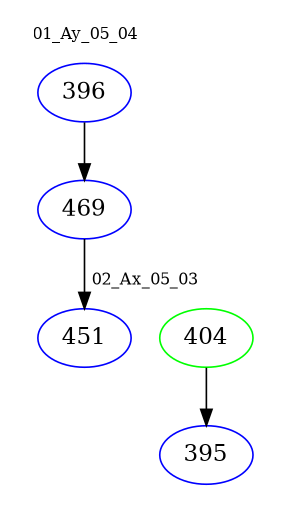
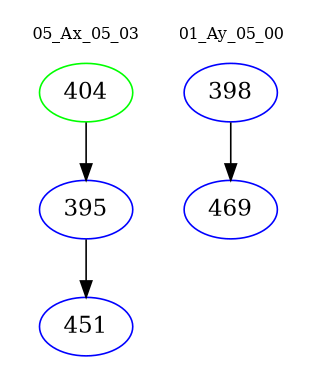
cluster "01_Ay_05_04": label "01_Ay_05_04" -> "01_Ay_05_00"
node "396": label "396" -> "398"
edge "469" -> "451": now "395" -> "451"
cluster "02_Ax_05_03": label "02_Ax_05_03" -> "05_Ax_05_03"
